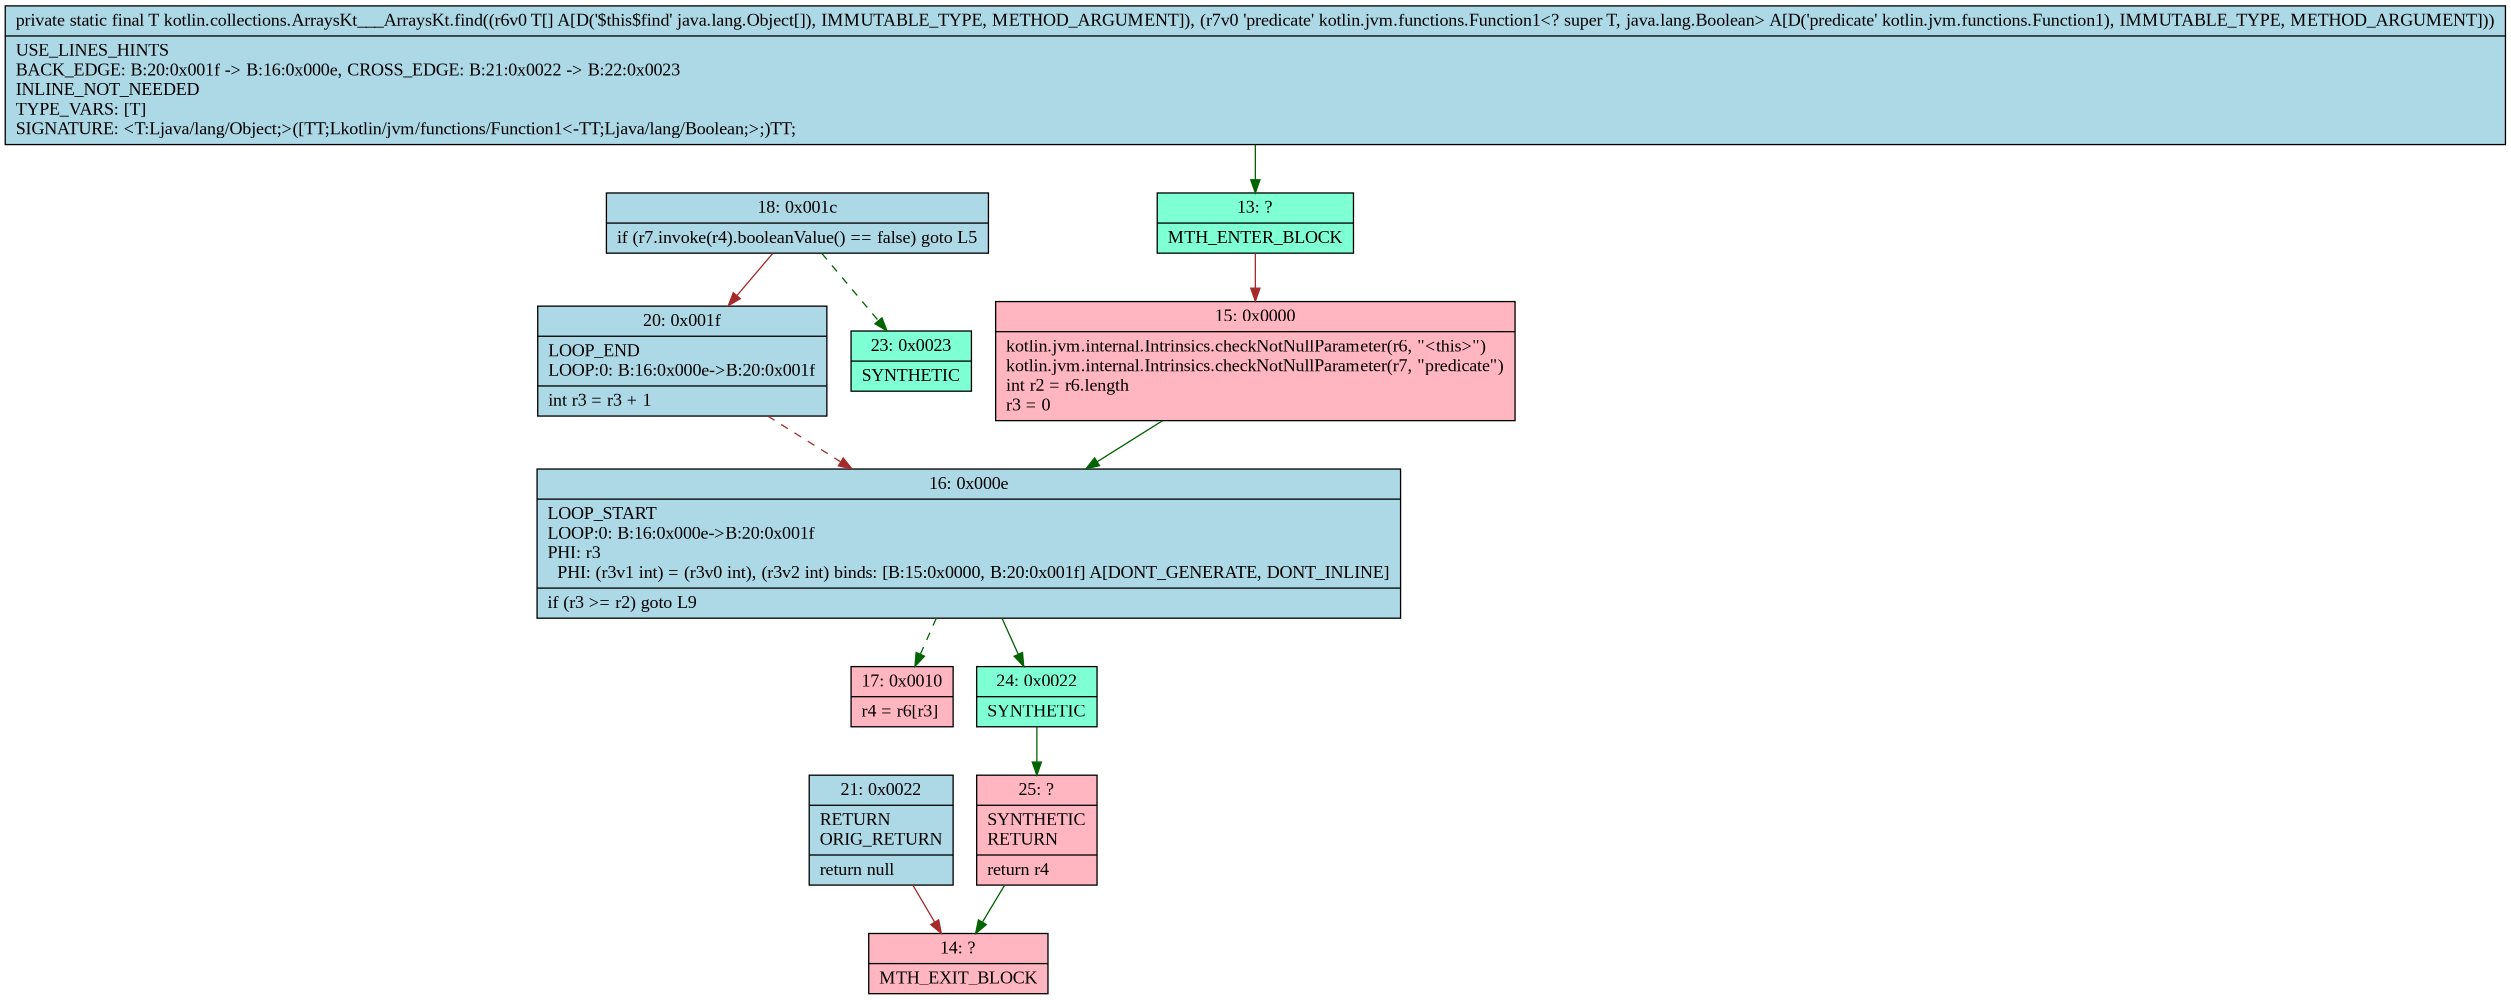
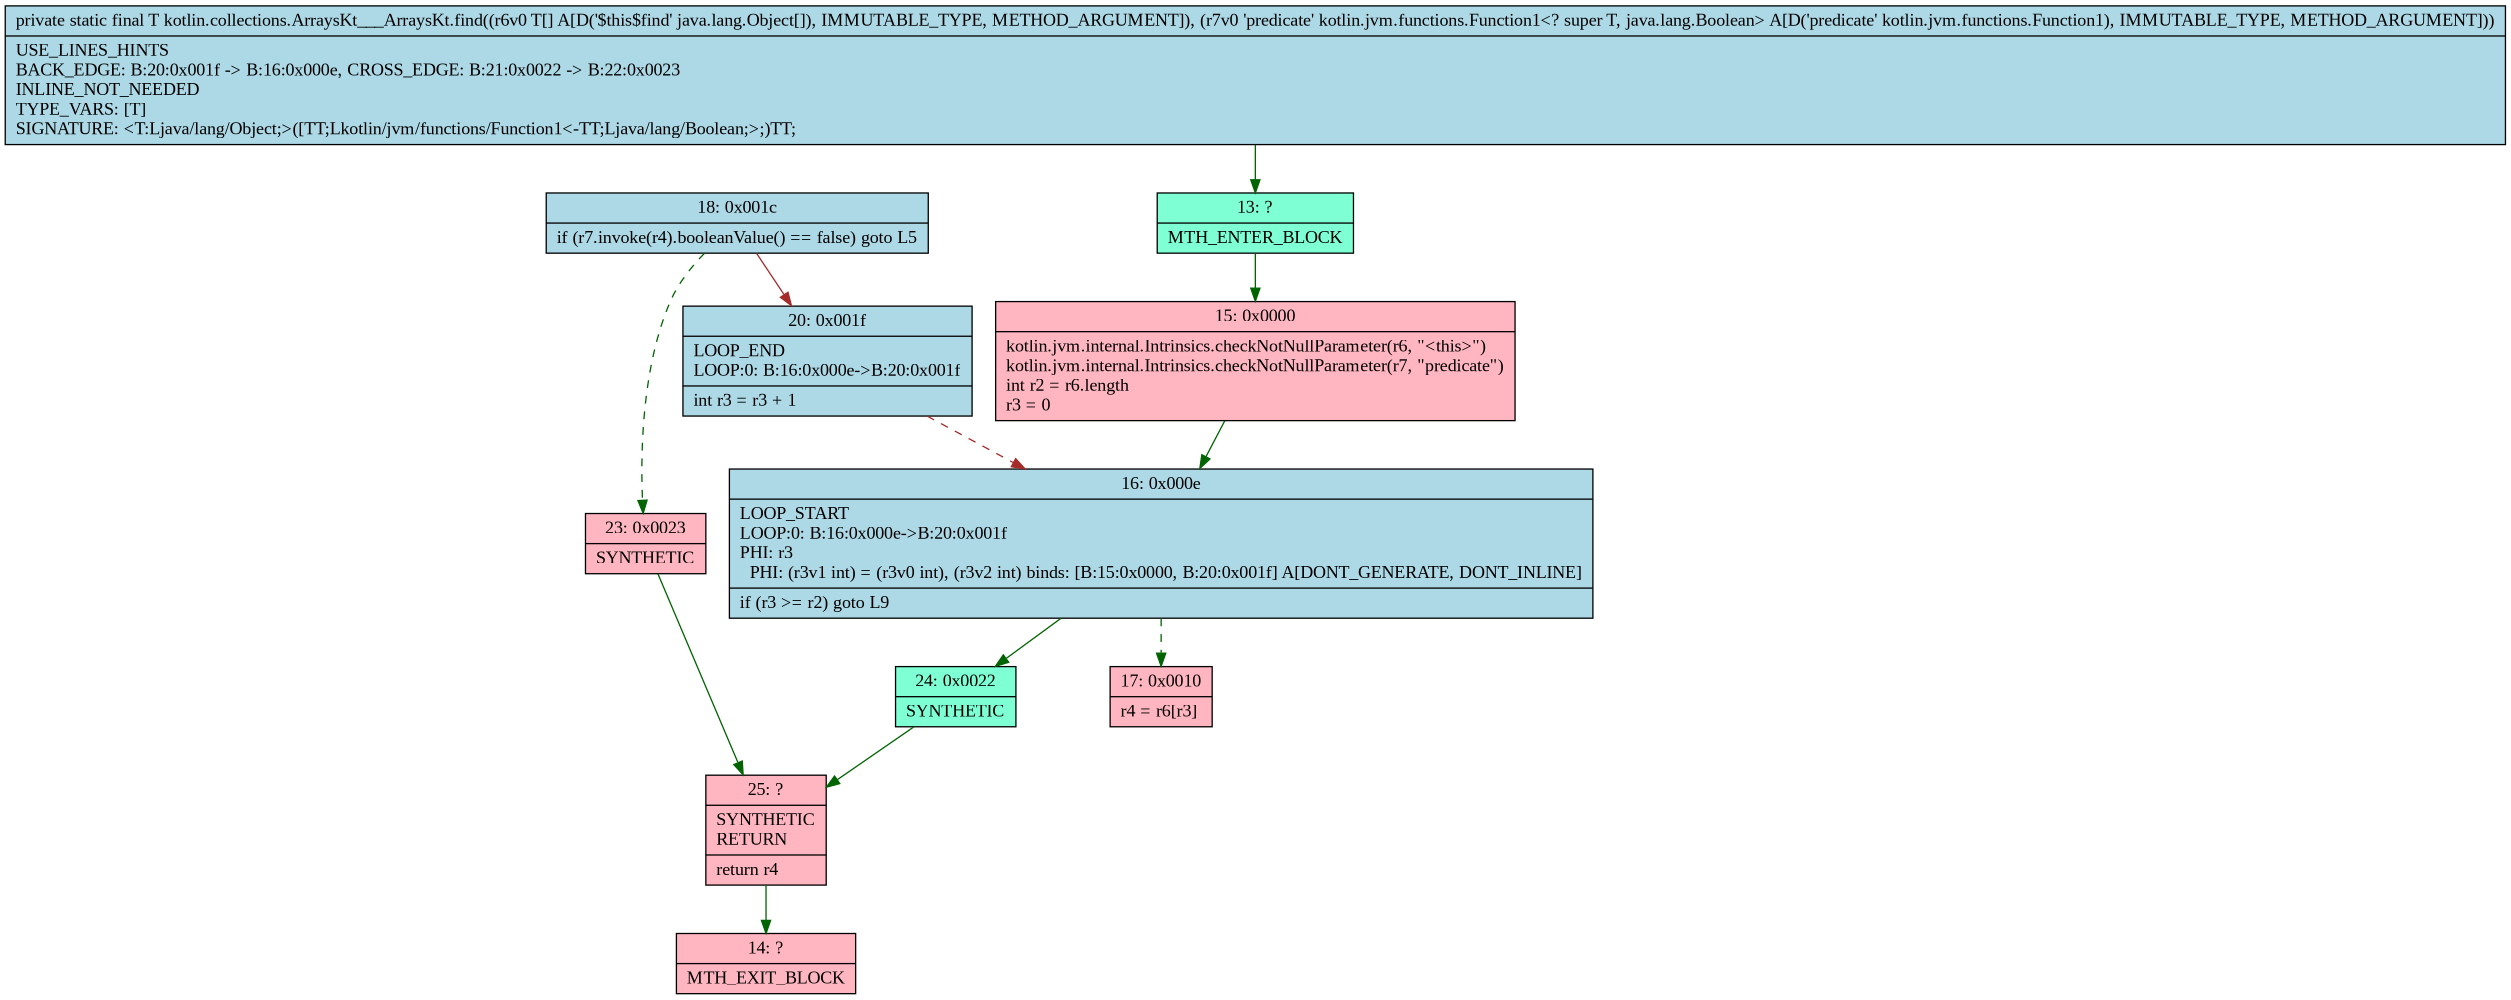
edge "13: ?" -> "15: 0x0000": color brown -> darkgreen
node "23: 0x0023": fillcolor aquamarine -> lightpink
edge "23: 0x0023" -> "25: ?": added
node "21: 0x0022": removed
